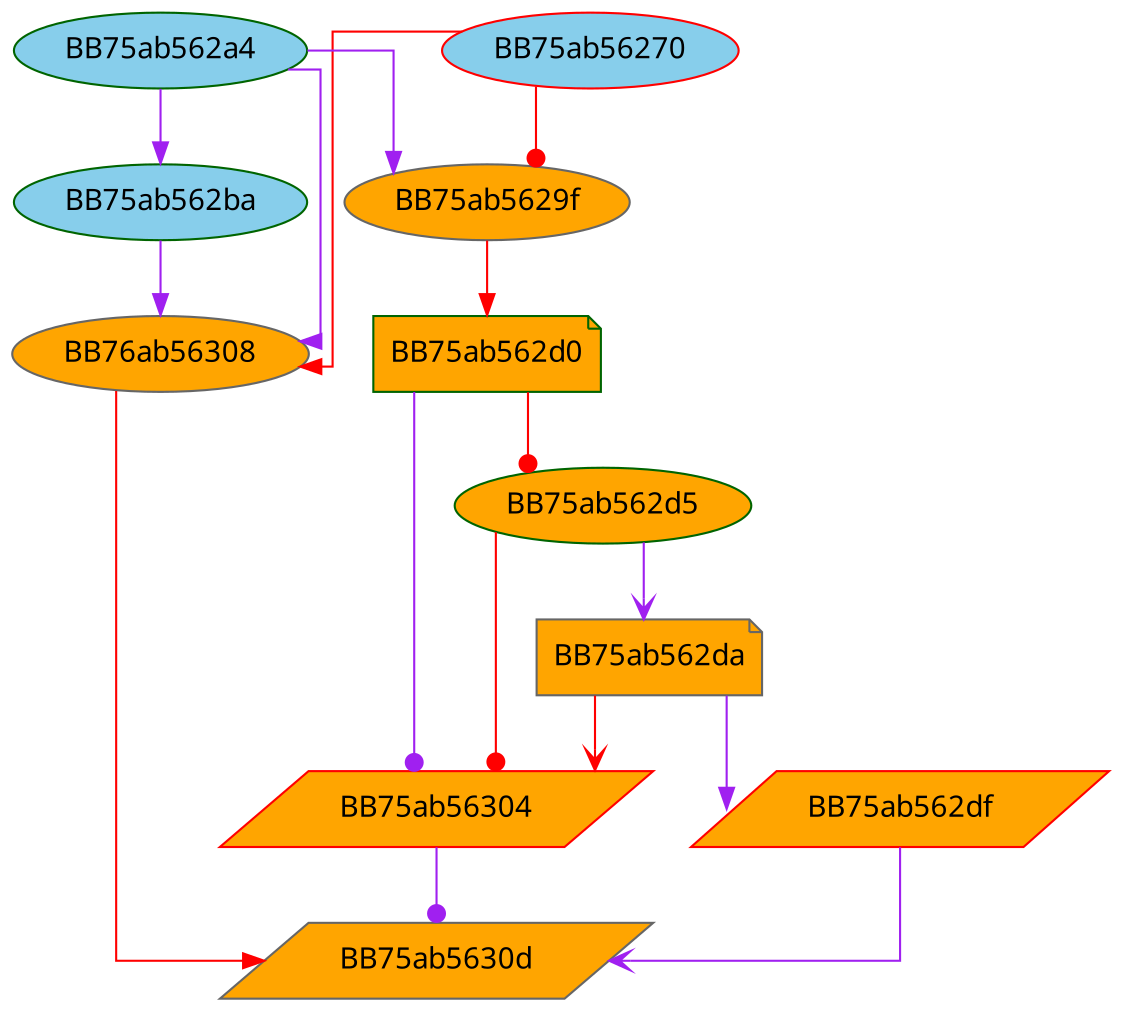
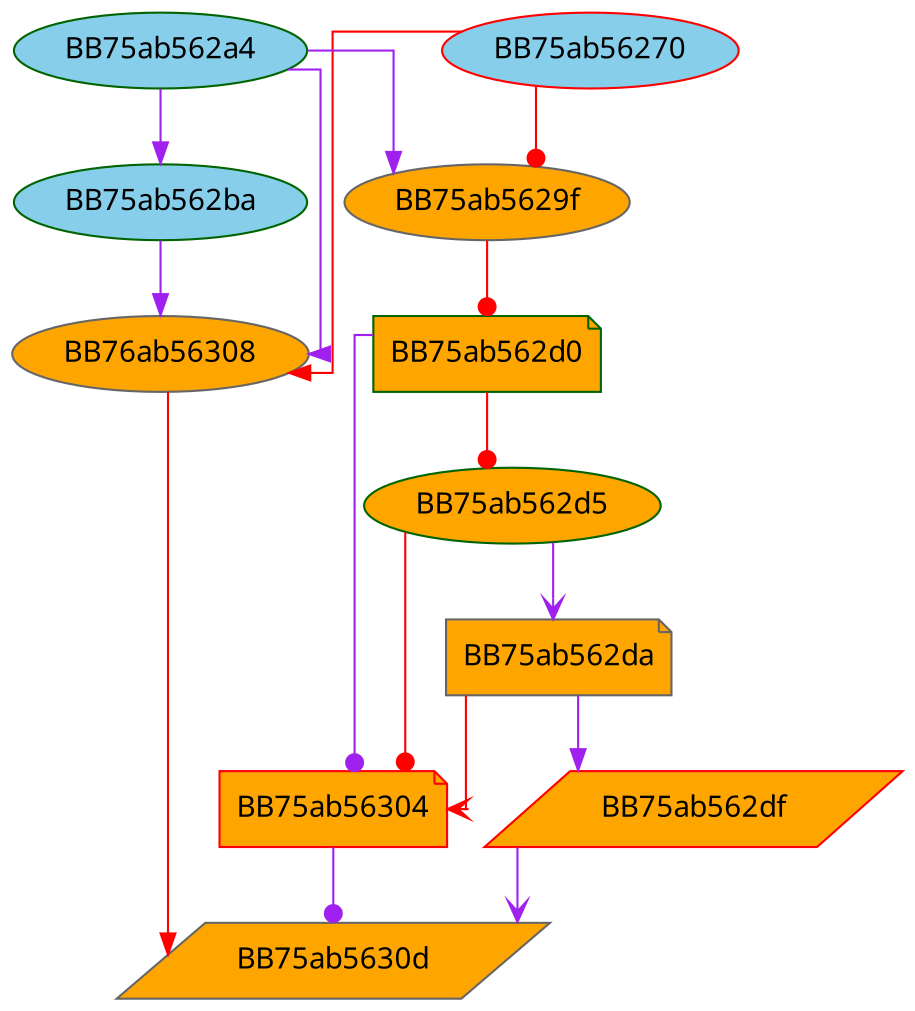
edge "BB75ab5629f" -> "BB75ab562d0": arrowhead normal -> dot
node "BB75ab56304": shape parallelogram -> note
